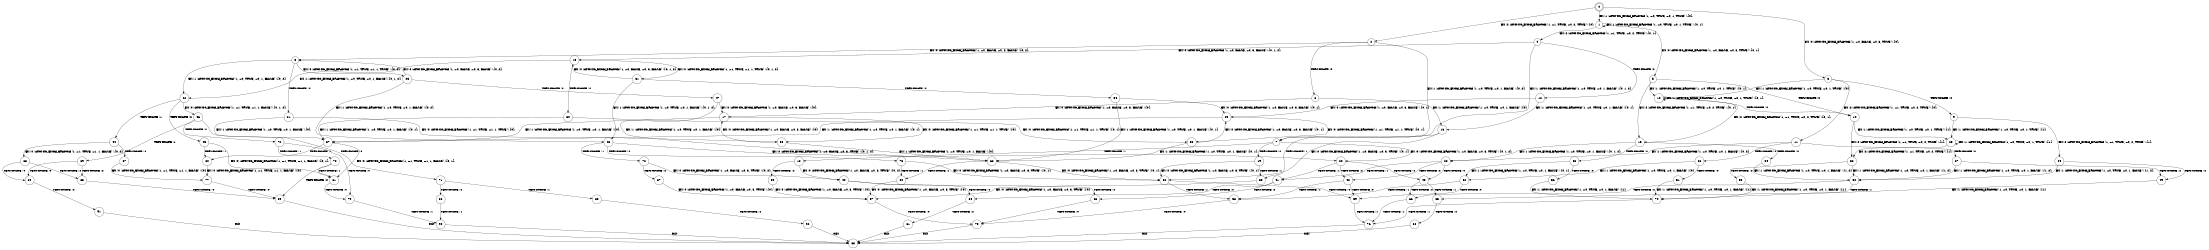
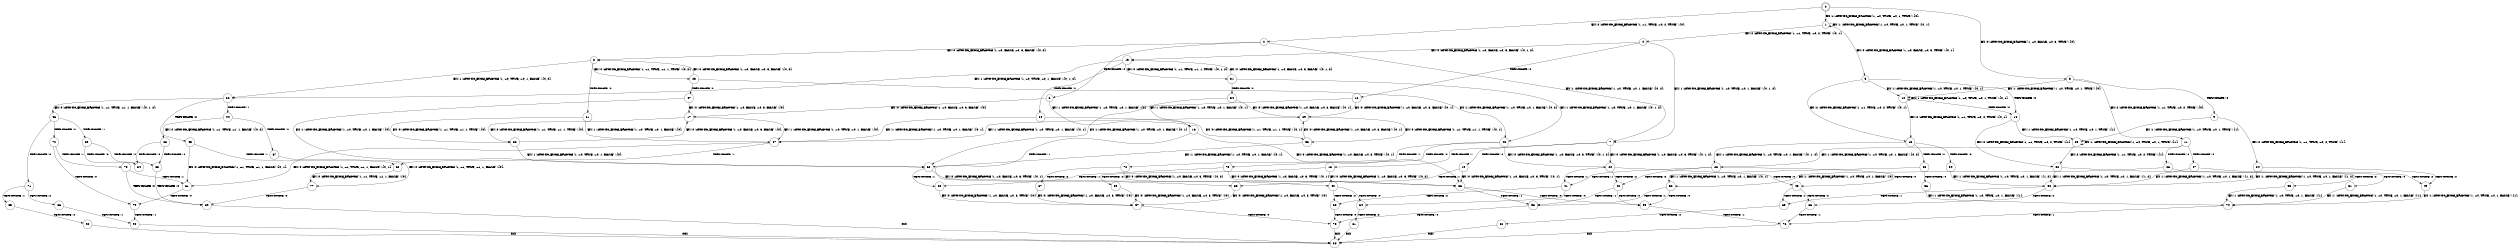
node "91": removed
